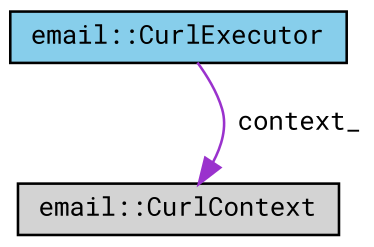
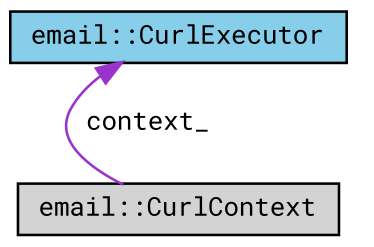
edge "email::CurlExecutor" -> "email::CurlContext": reversed
